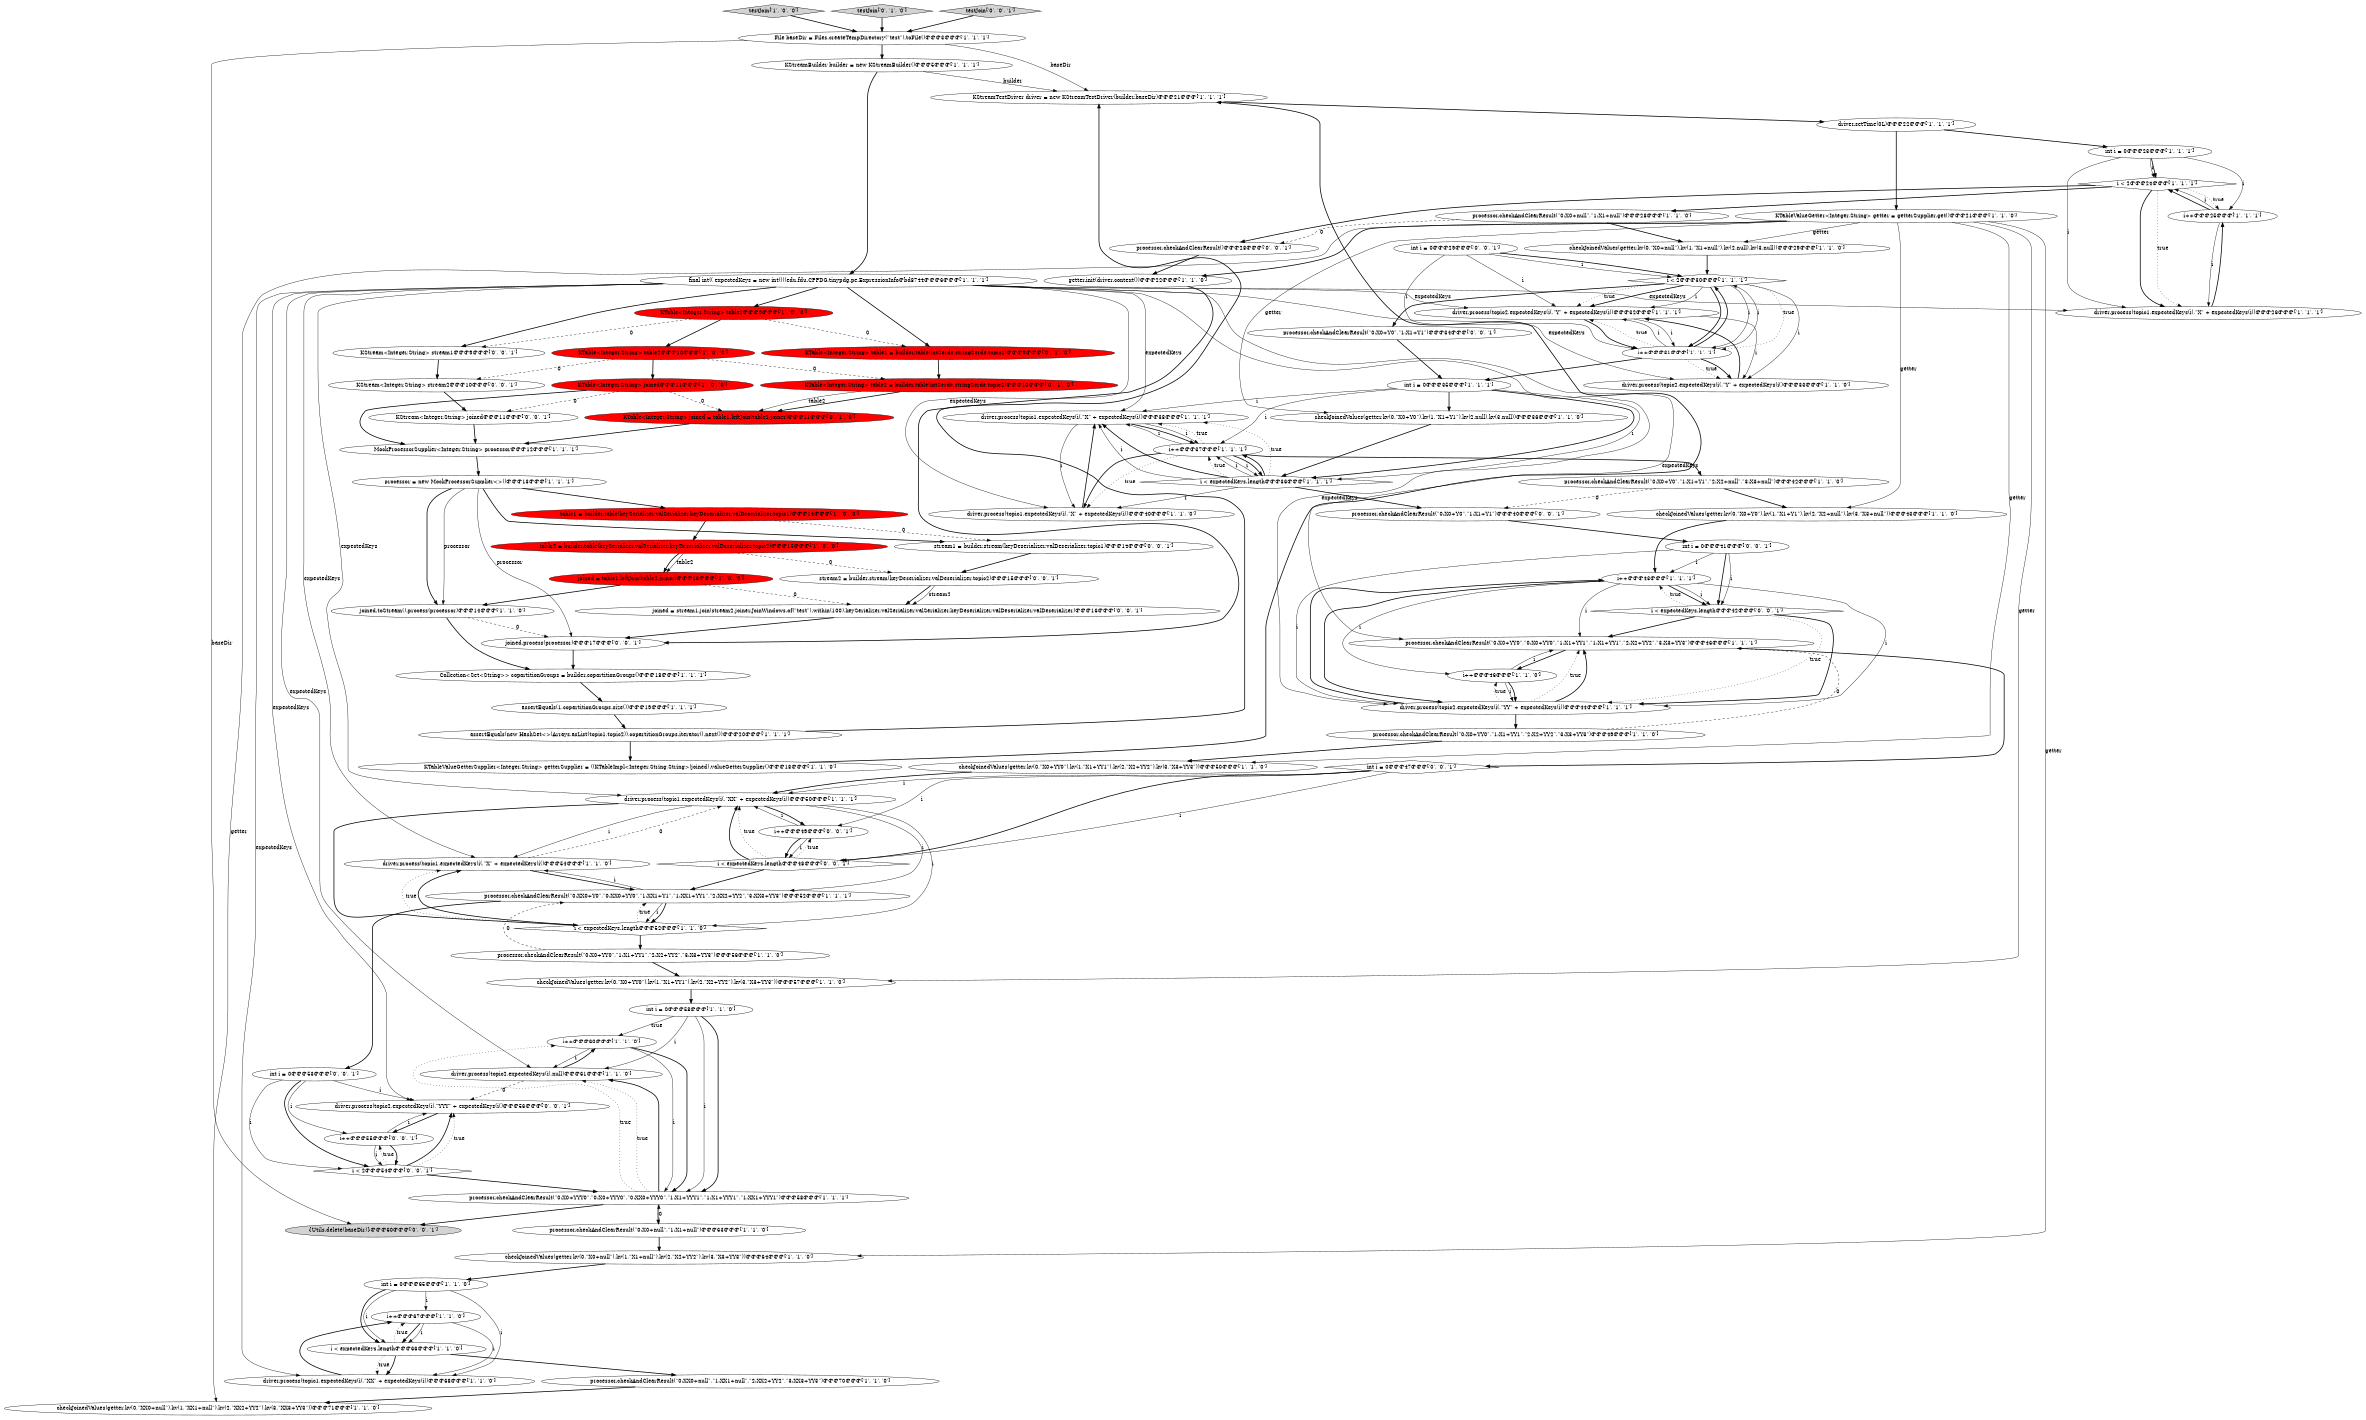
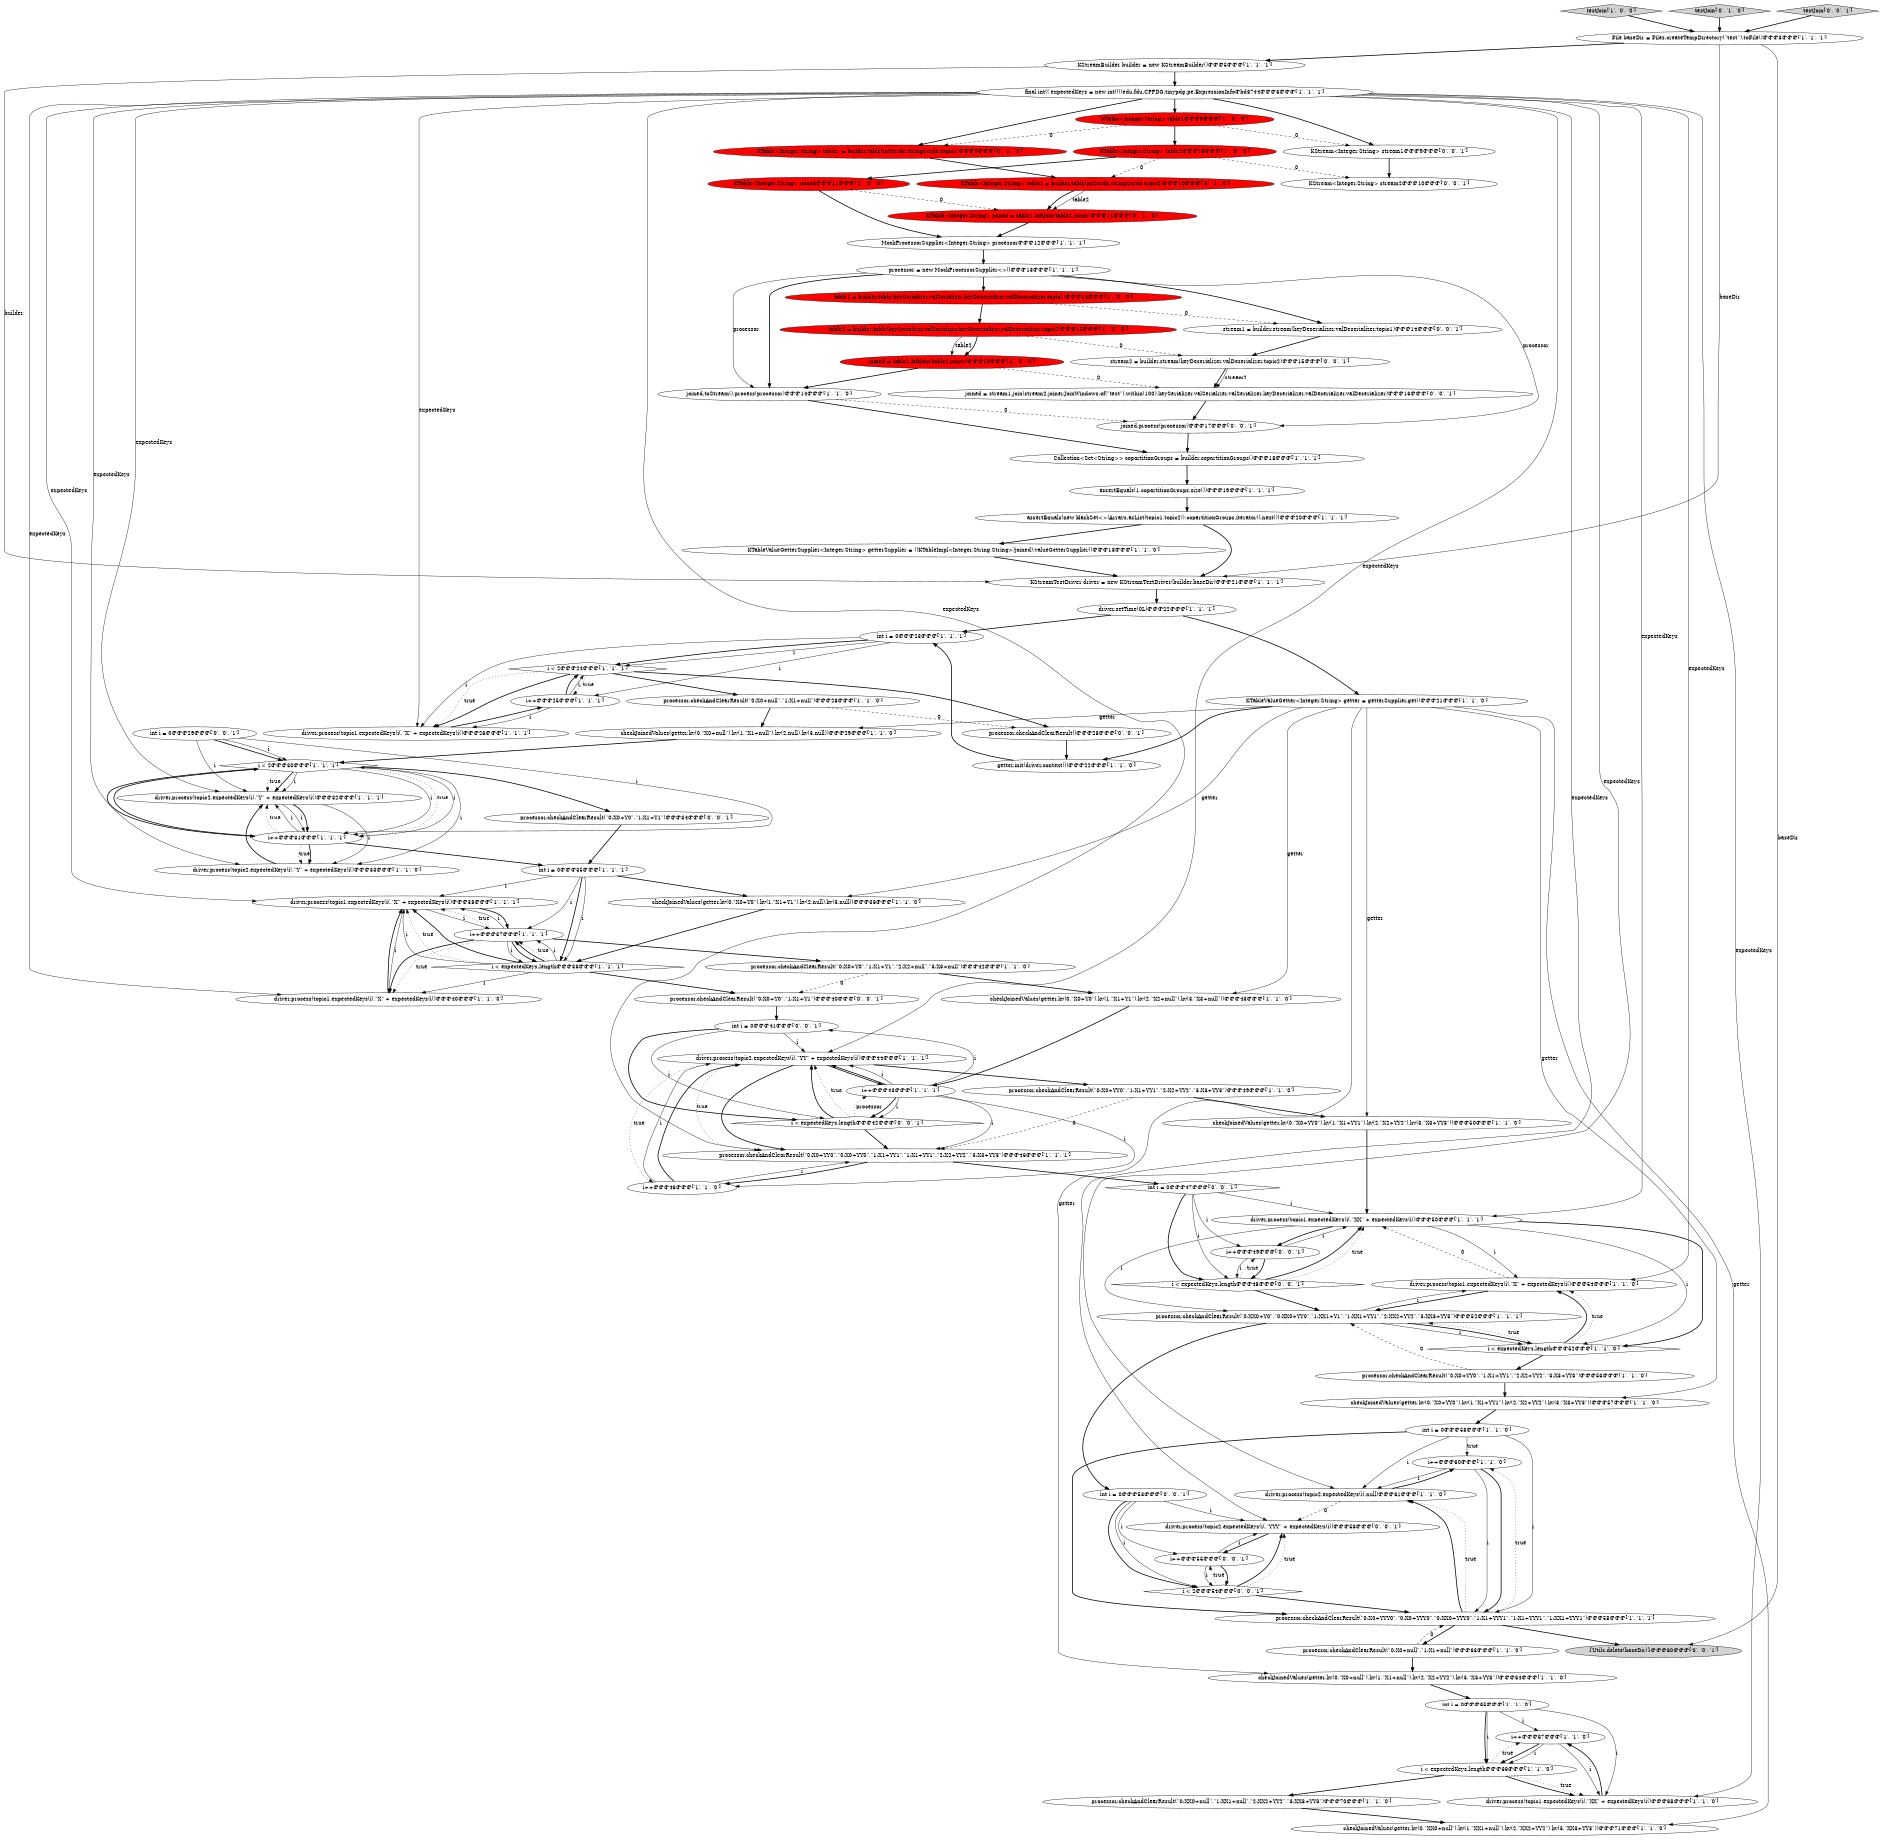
node "KStream<Integer,String> joined@@@11@@@['0', '0', '1']": removed
edge "getter.init(driver.context())@@@22@@@['1', '1', '0']" -> "joined.process(processor)@@@17@@@['0', '0', '1']": now "getter.init(driver.context())@@@22@@@['1', '1', '0']" -> "int i = 0@@@23@@@['1', '1', '1']"
edge "int i = 0@@@41@@@['0', '0', '1']" -> "i++@@@43@@@['1', '1', '1']": reversed
edge "i < expectedKeys.length@@@42@@@['0', '0', '1']" -> "i++@@@43@@@['1', '1', '1']": label "true" -> "processor"
